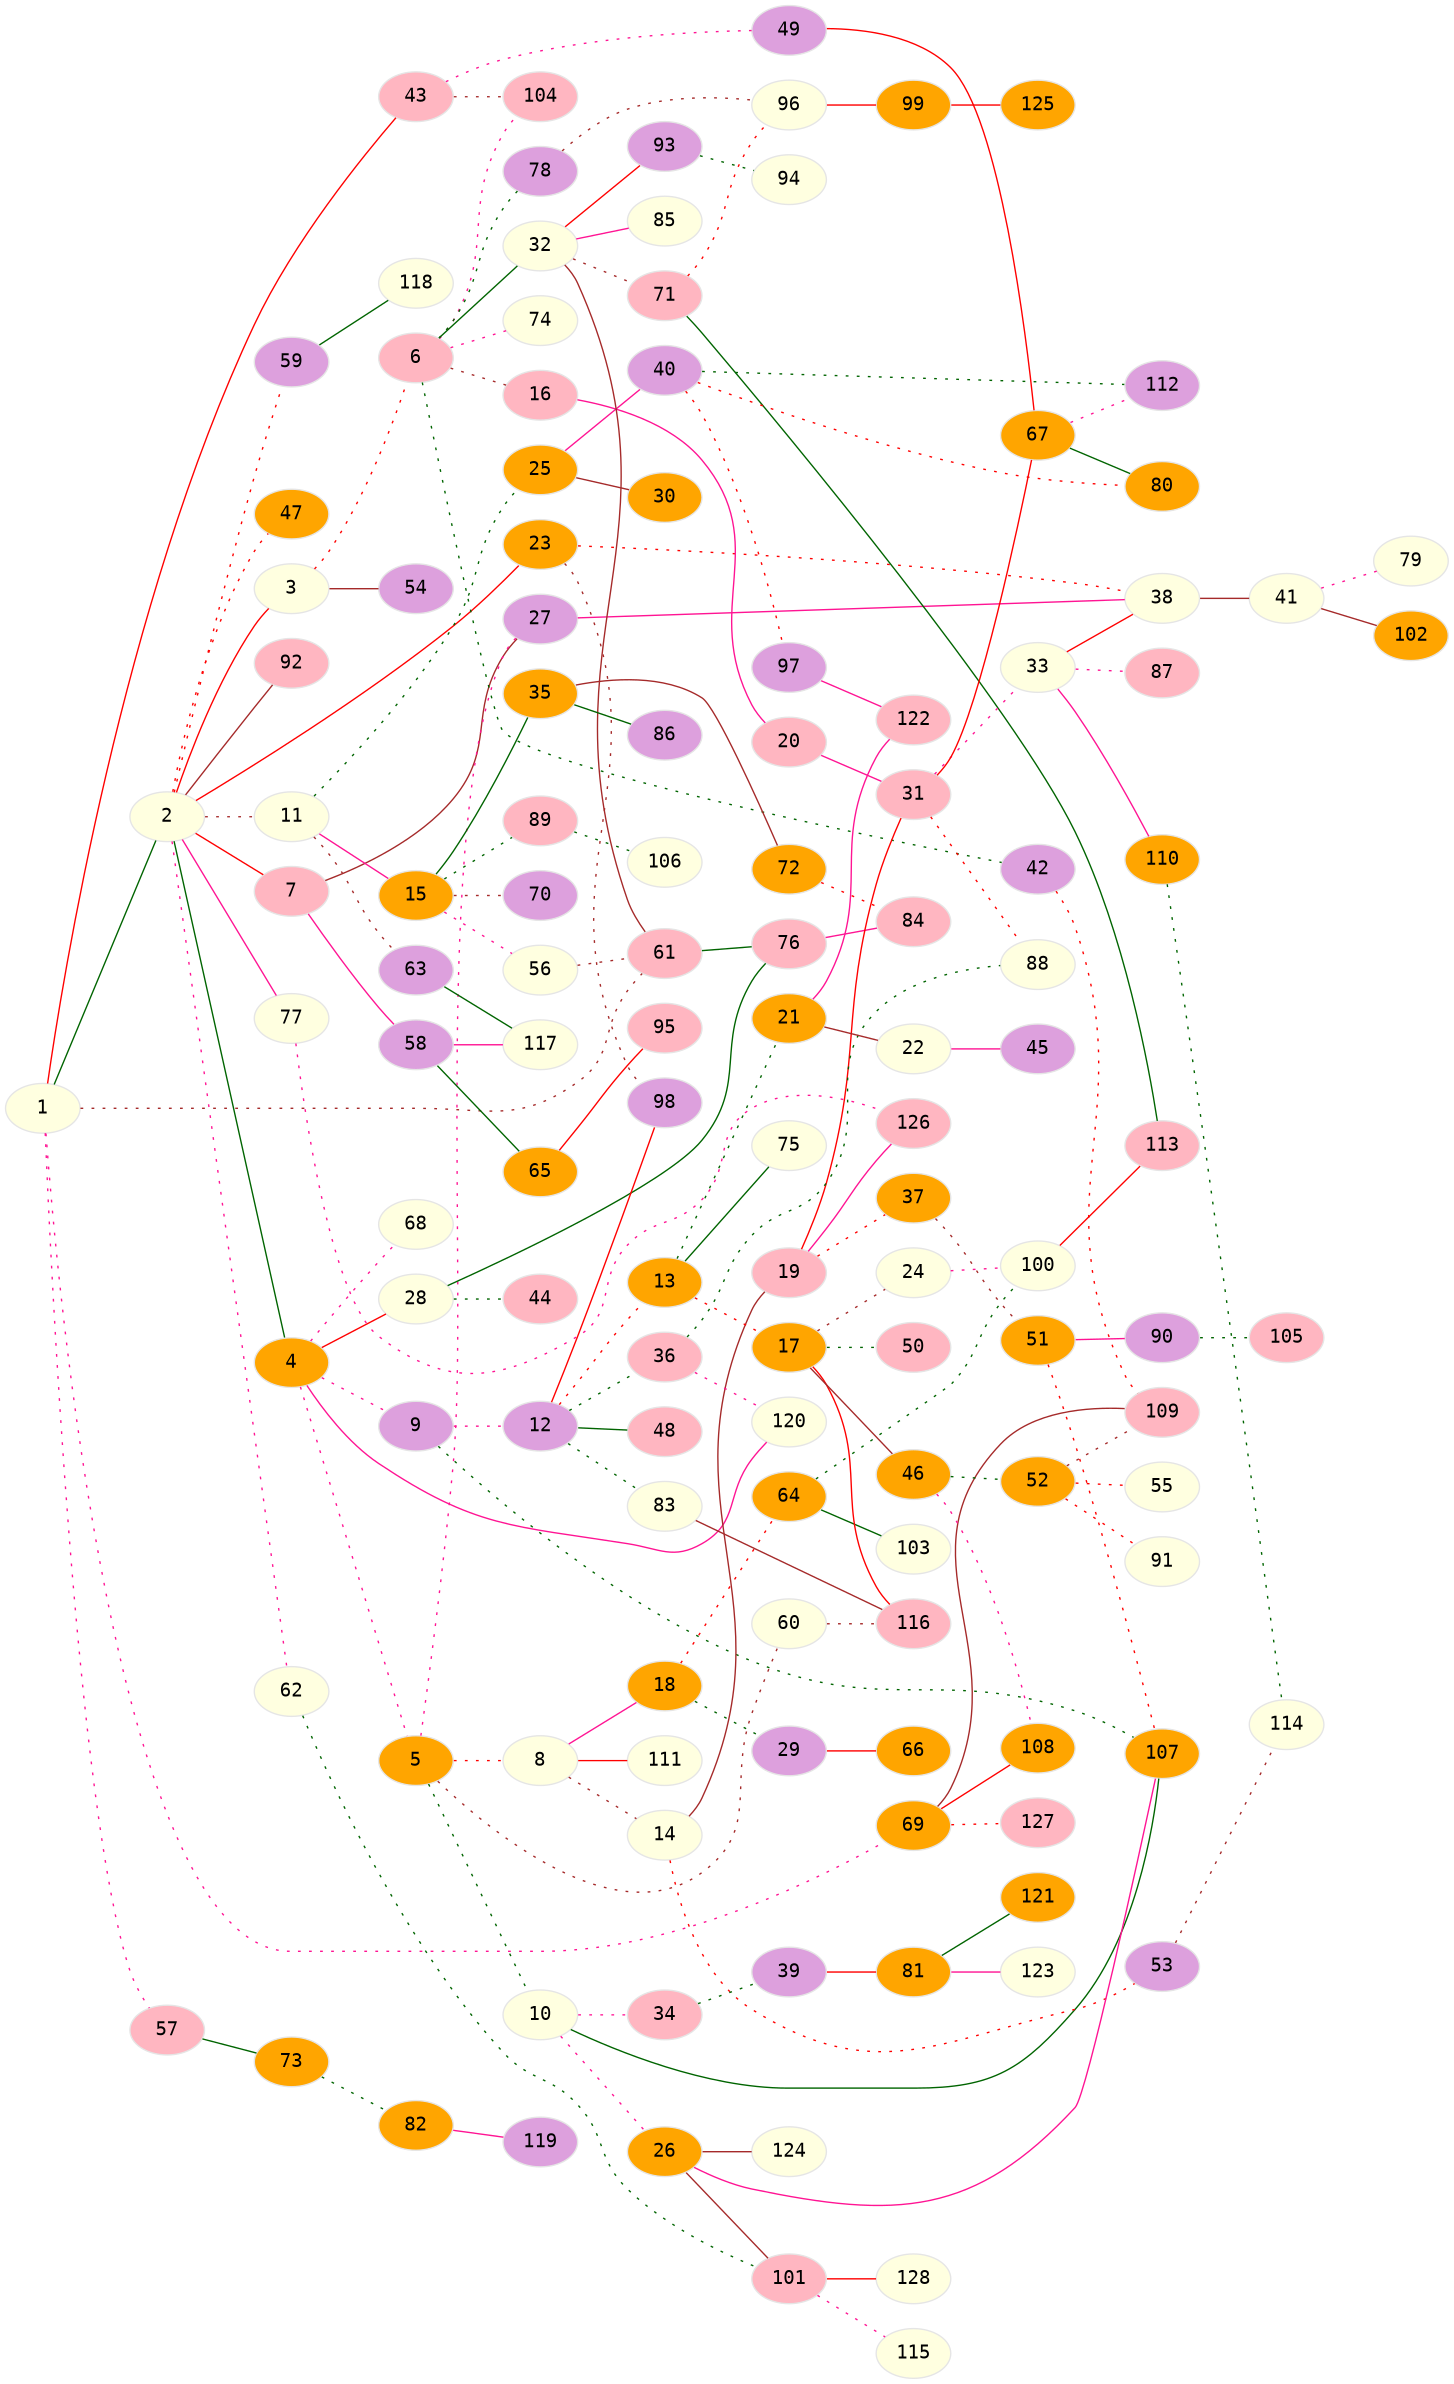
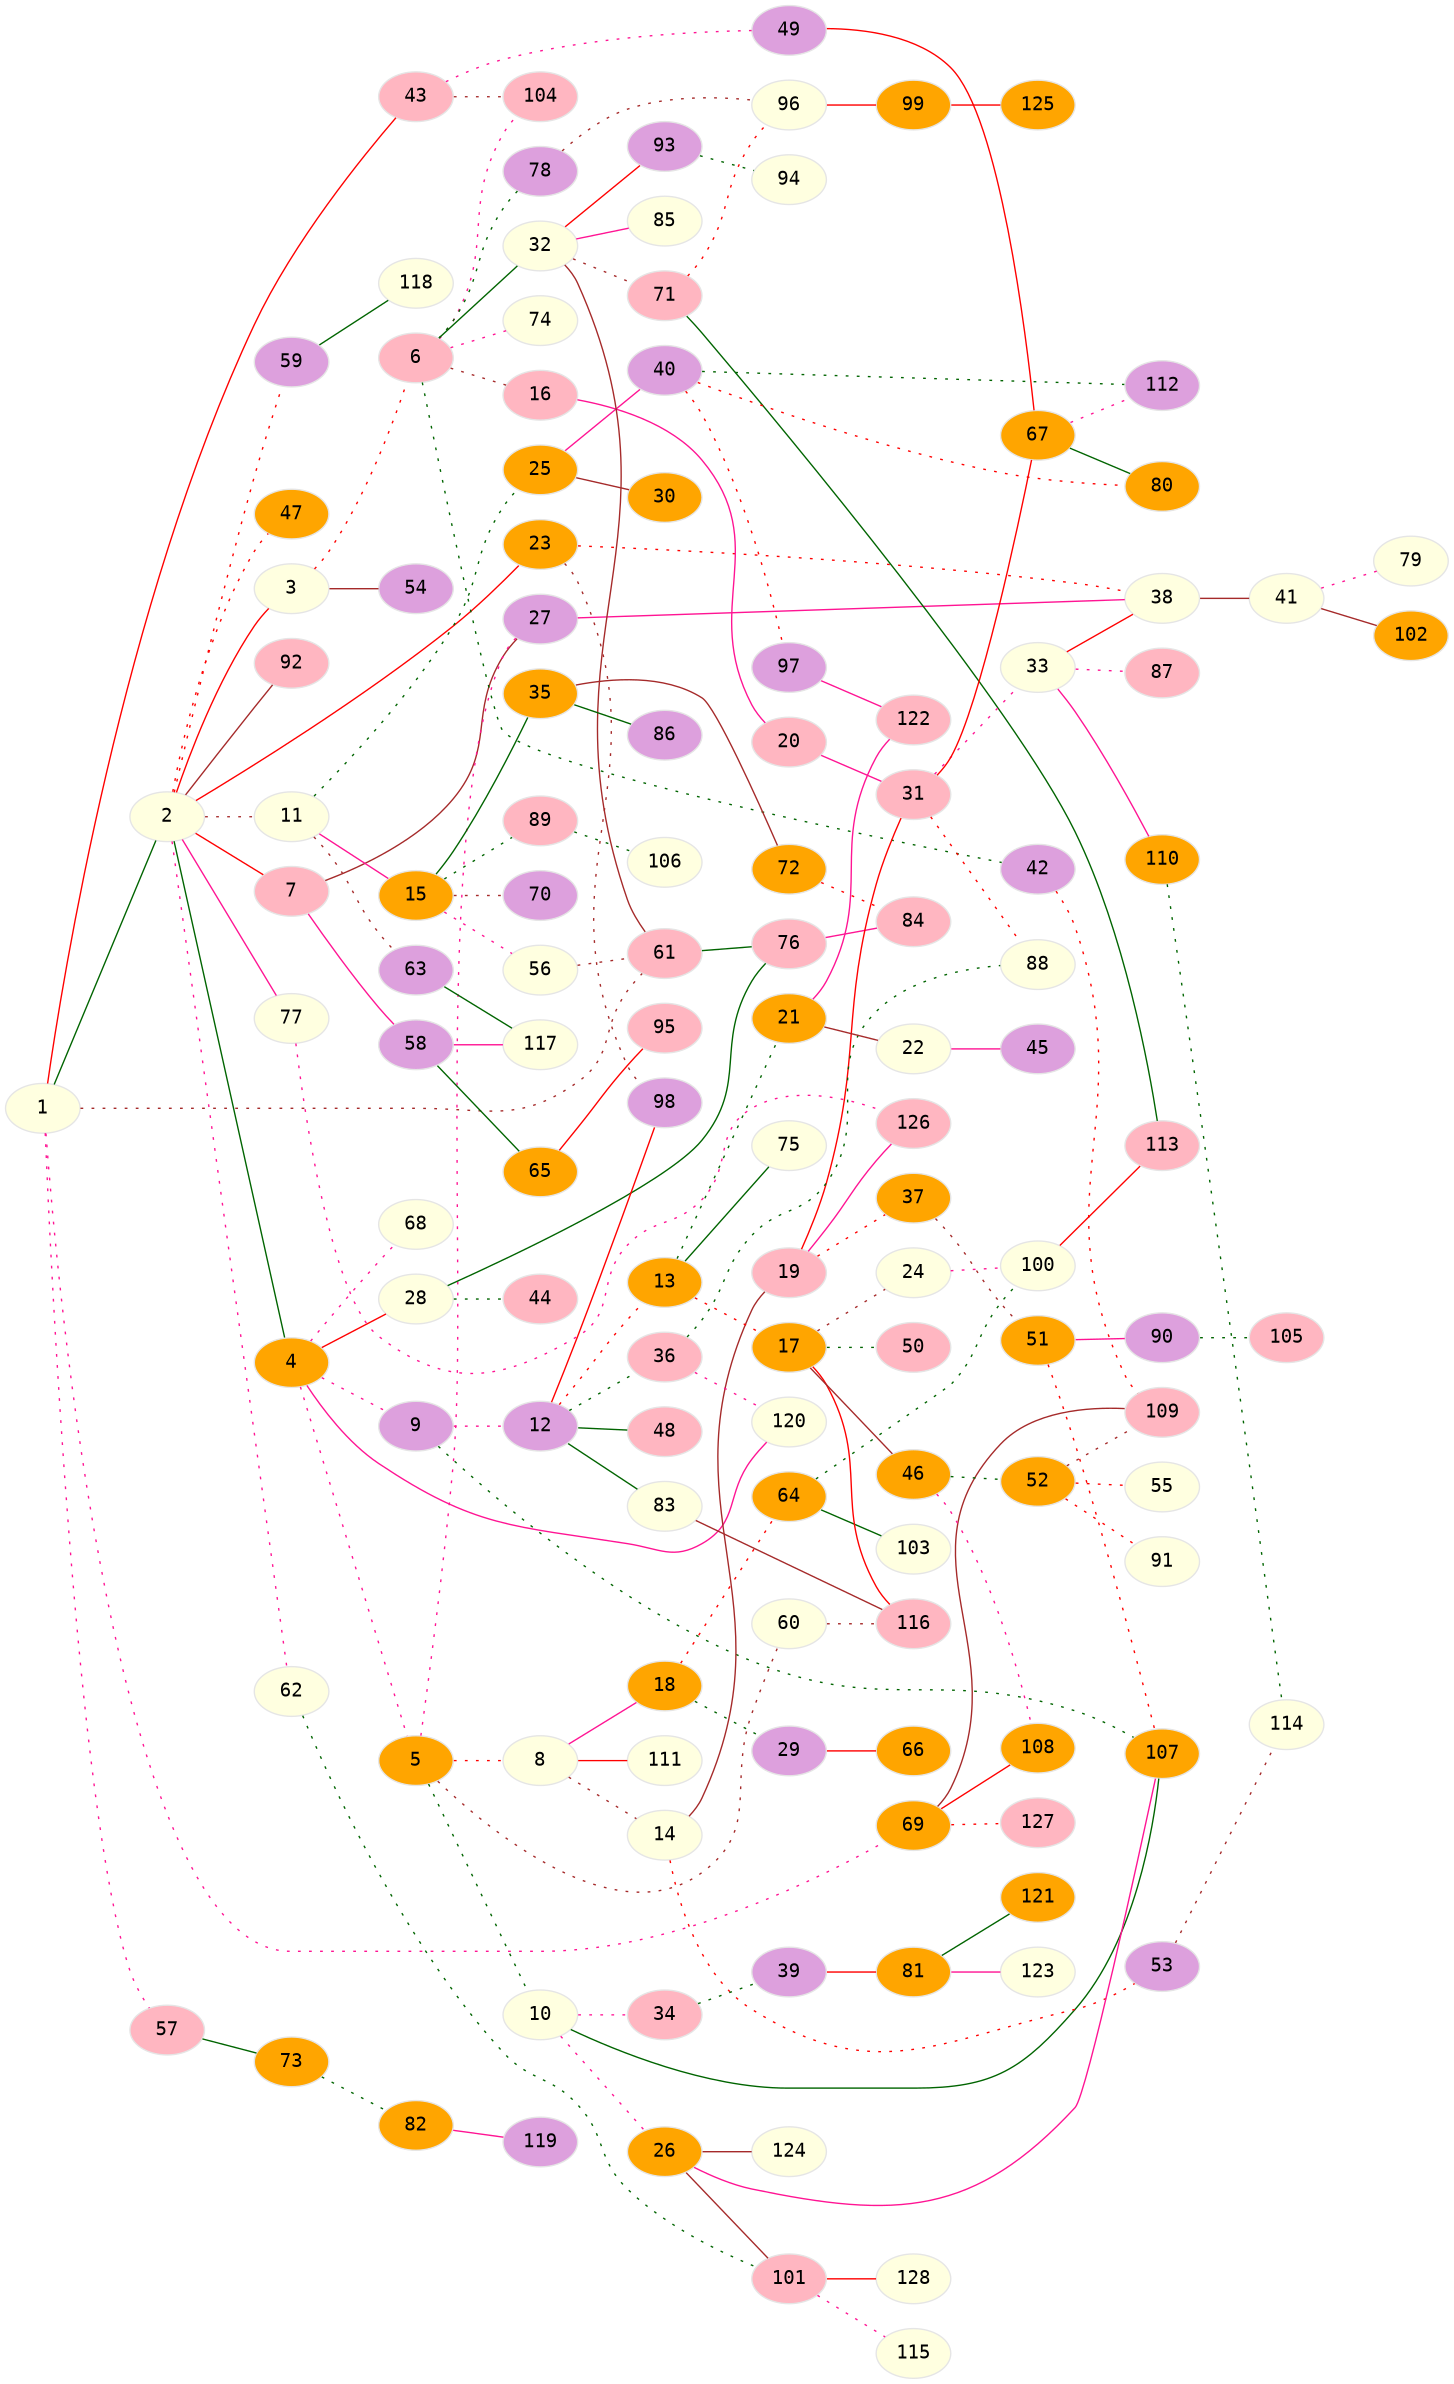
edge "12" -- "83": style dotted -> solid
